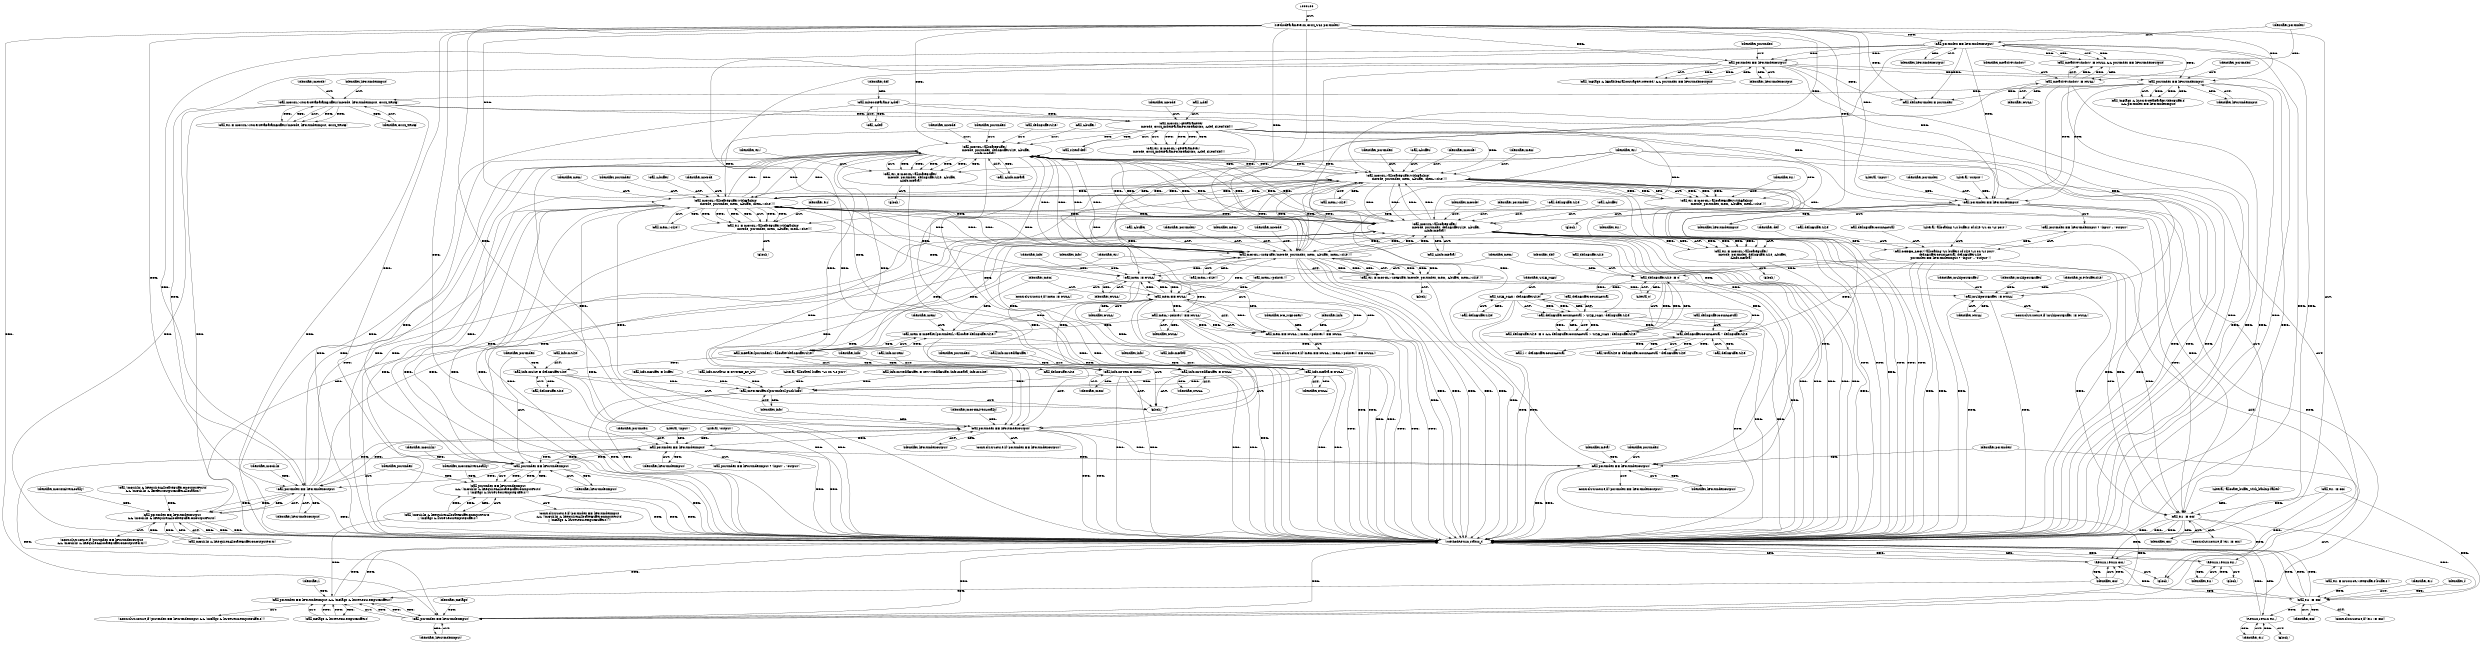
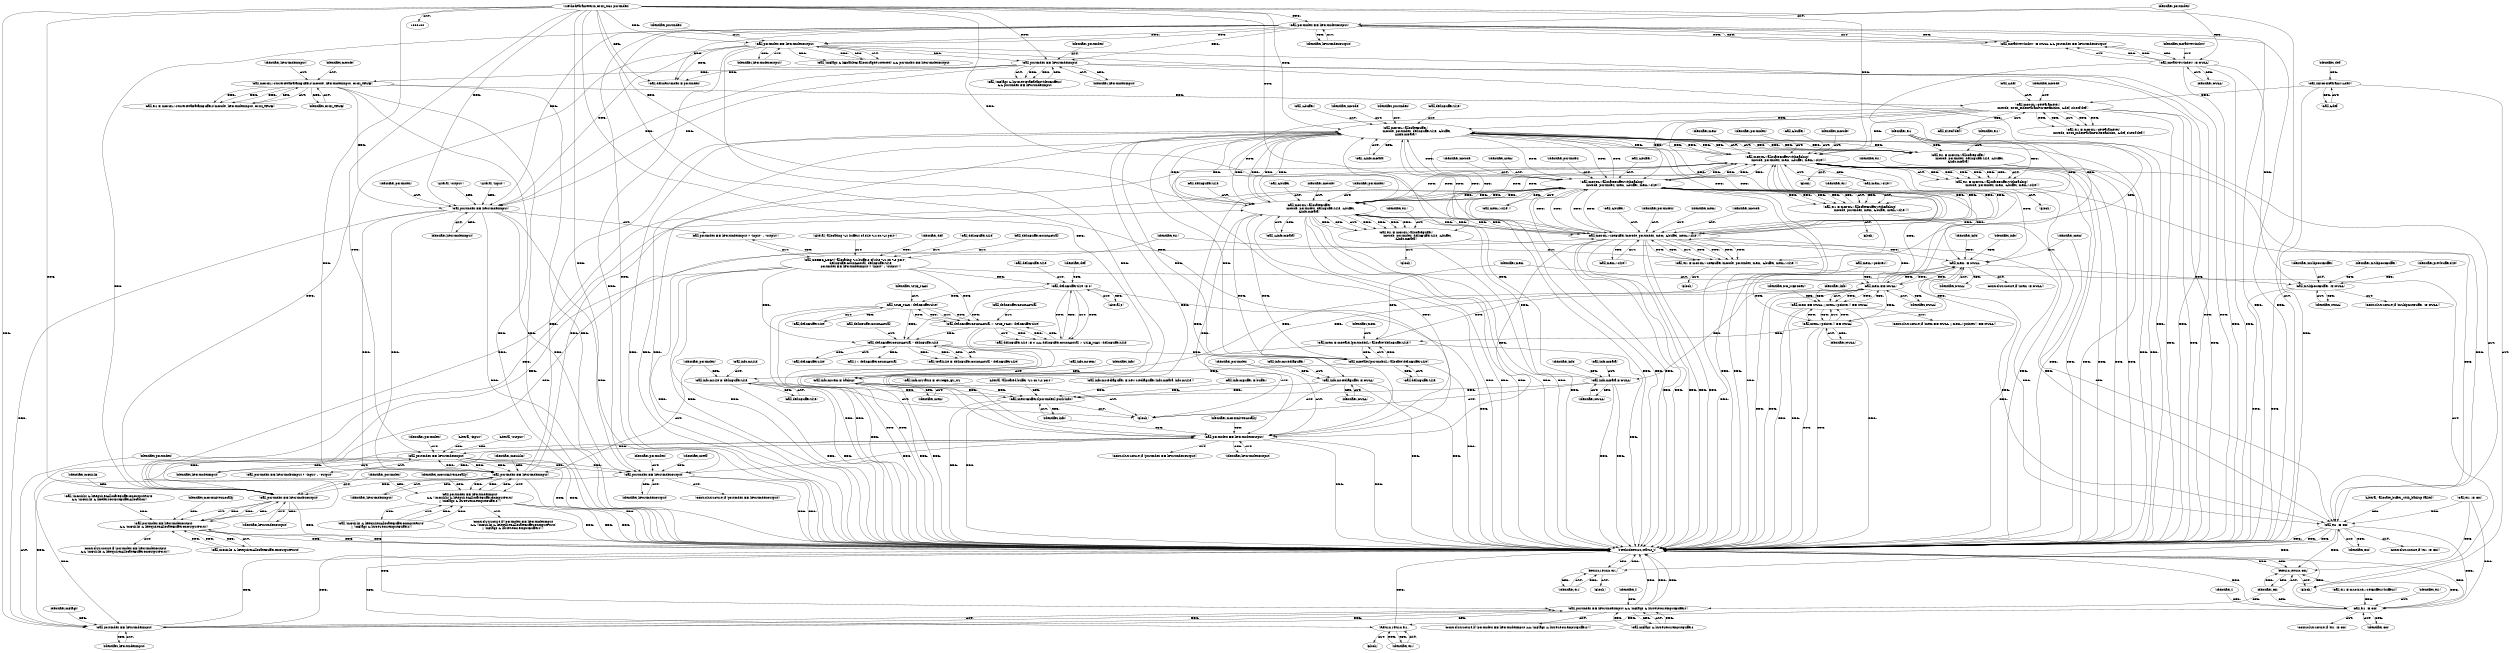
edge "1000100" -> "(MethodParameterIn,OMX_U32 portIndex)": reversed
edge "(MethodParameterIn,OMX_U32 portIndex)" -> "(Call,def.nPortIndex = portIndex)": label "DDG: " -> "CFG: "
edge "(Call,mem == NULL || mem->pointer() == NULL)" -> "(Call,mem != NULL)": now "(Call,mem == NULL || mem->pointer() == NULL)" -> "(Call,mem->pointer() == NULL)"
edge "(Call,mem->pointer())" -> "(Call,mem->pointer() == NULL)": label "AST: " -> "DDG: "
node "(Call,info.mMem = mem)": label "(Call,info.mMem = mem)" -> "(Call,info.mMem = backup)"
